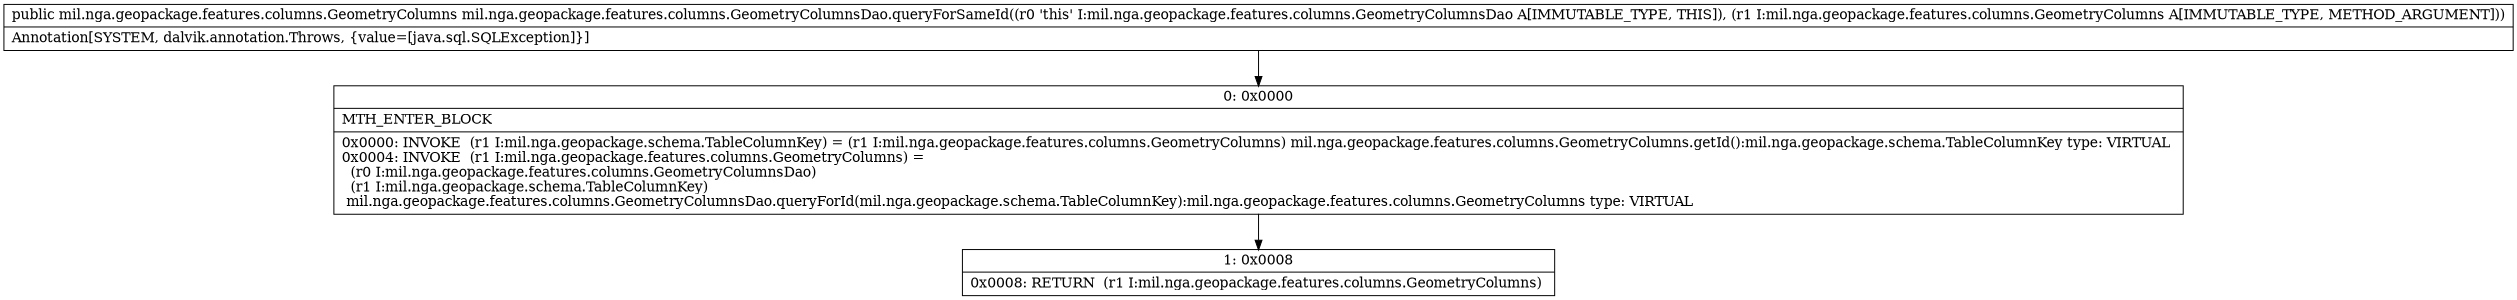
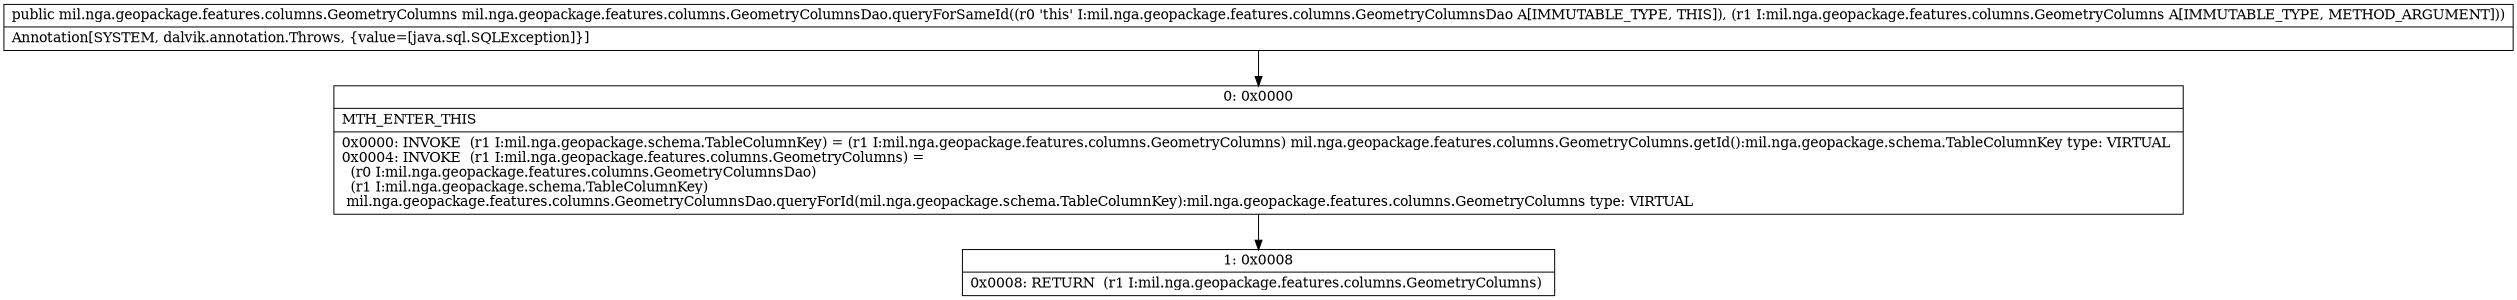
node "0: 0x0000": text "MTH_ENTER_BLOCK" -> "MTH_ENTER_THIS"
